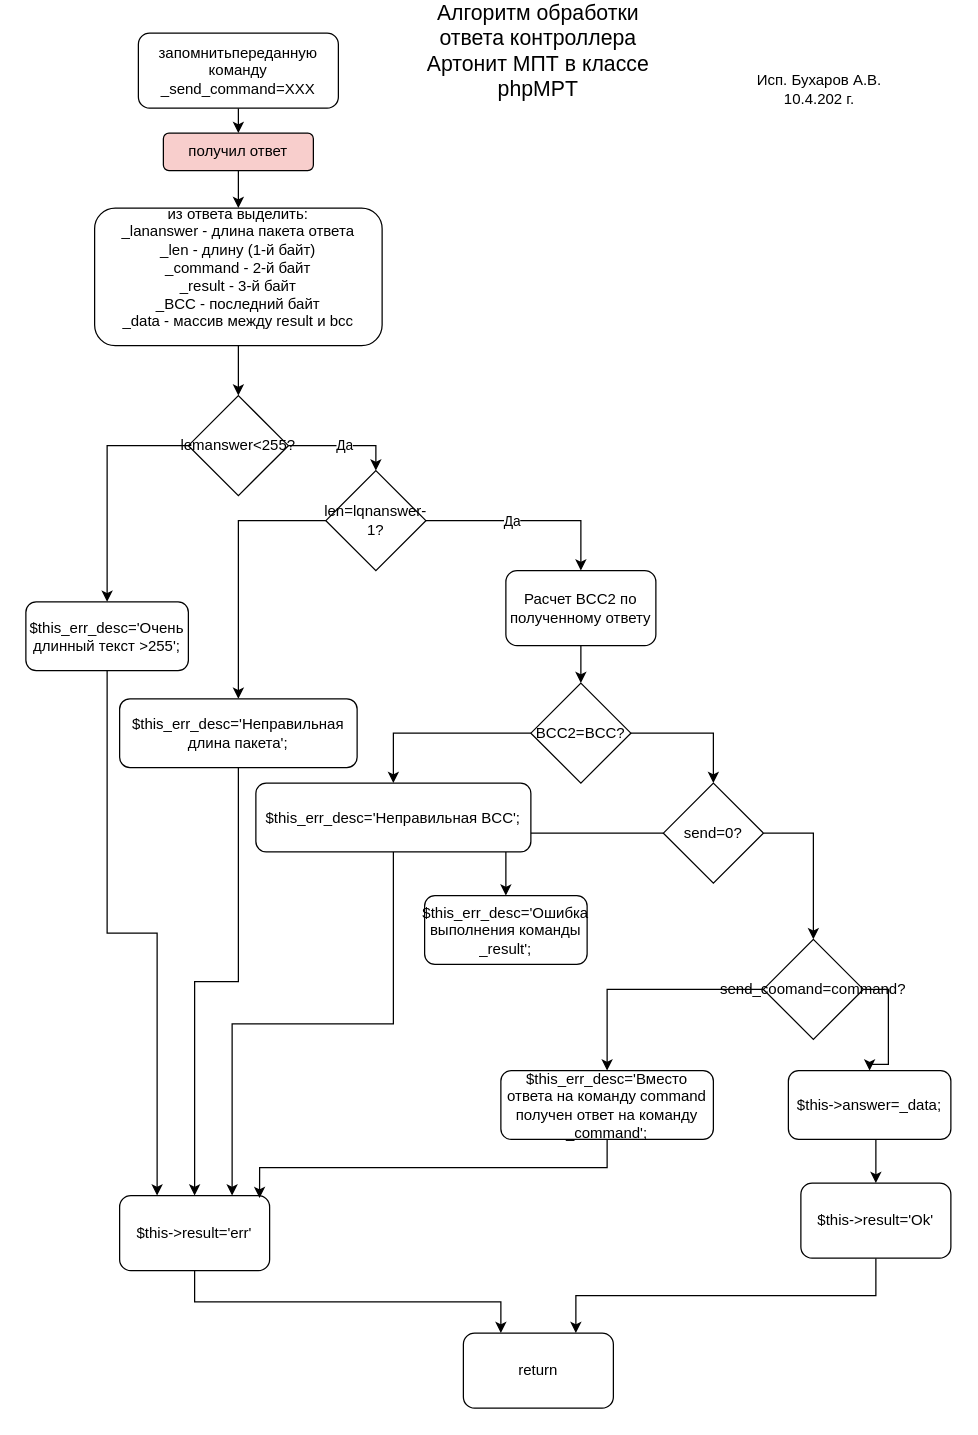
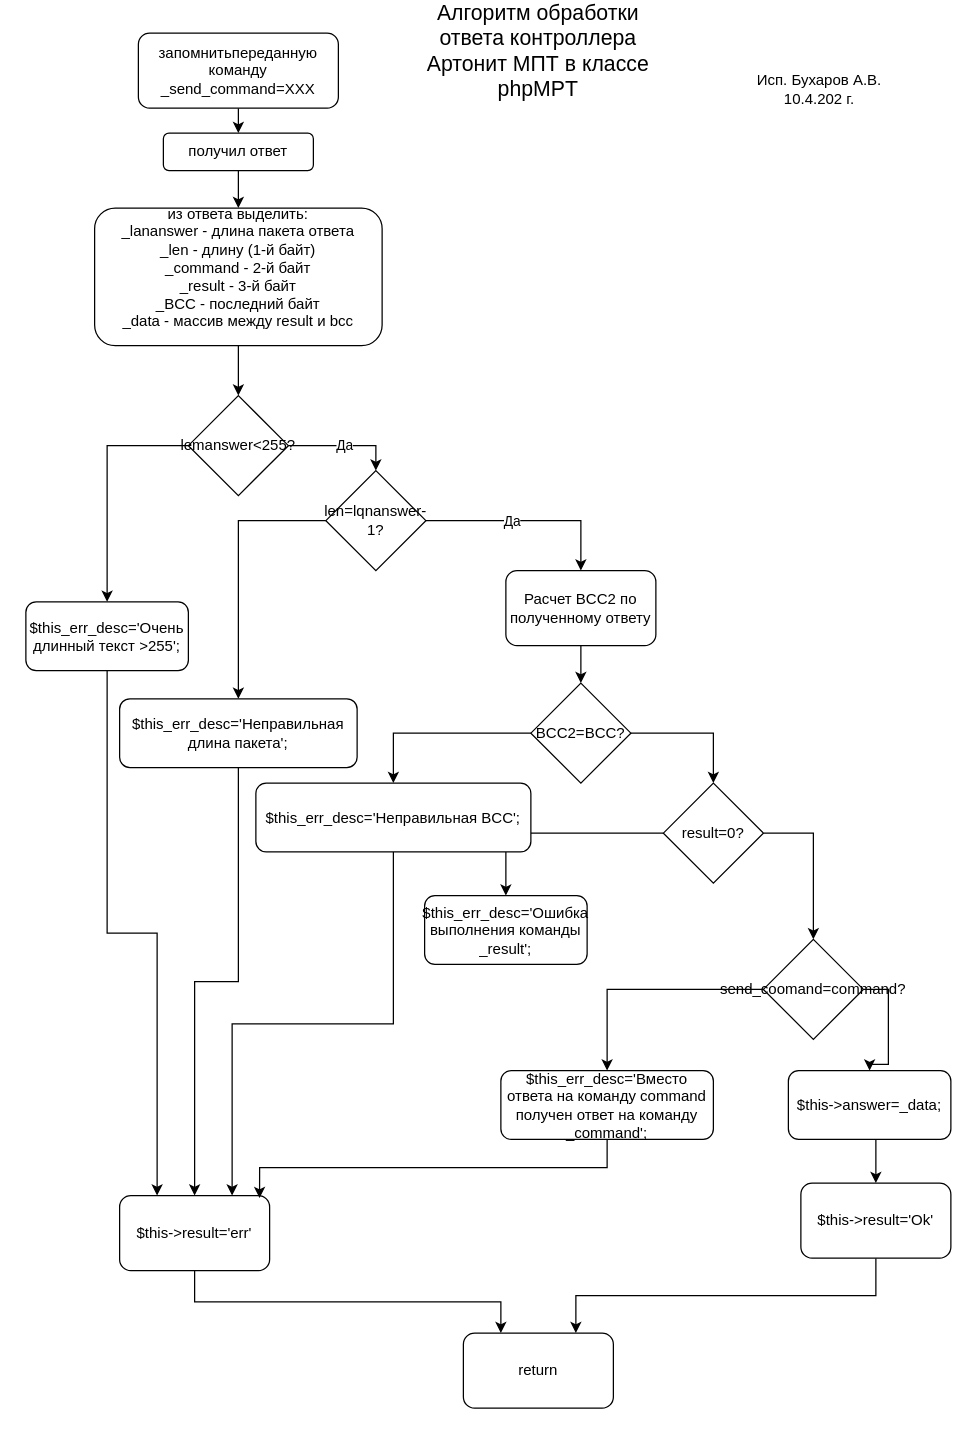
node "получил ответ": fillcolor #f8cecc -> #ffffff
node "send=0?": label "send=0?" -> "result=0?"
